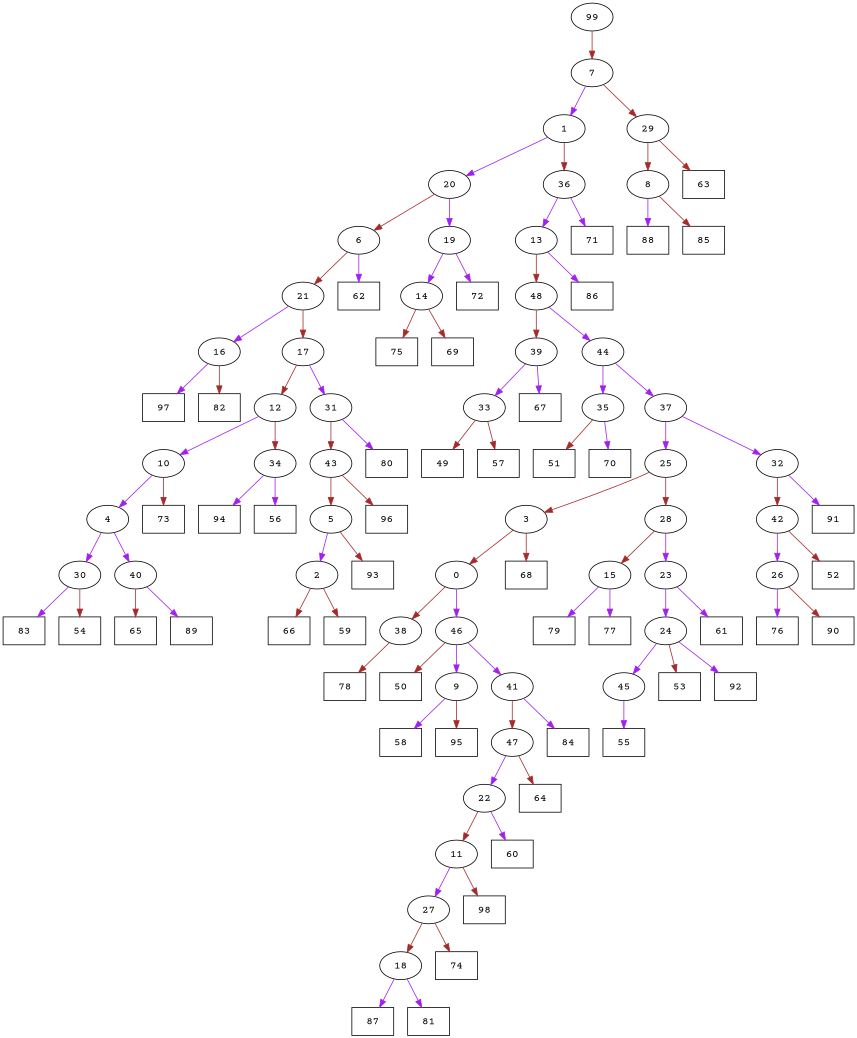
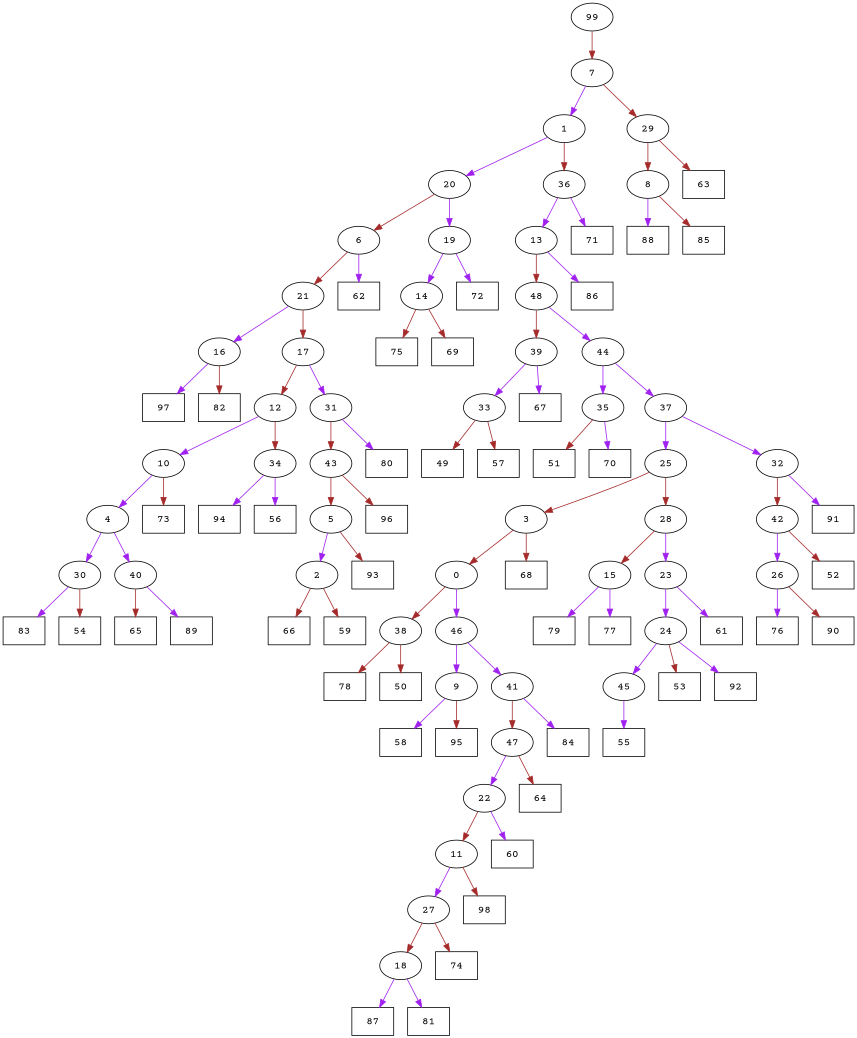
edge "46" -> "50": now "38" -> "50"
